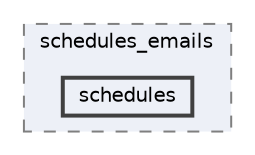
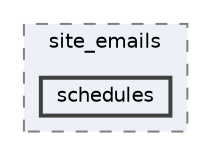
cluster "schedules_emails": label "schedules_emails" -> "site_emails"
